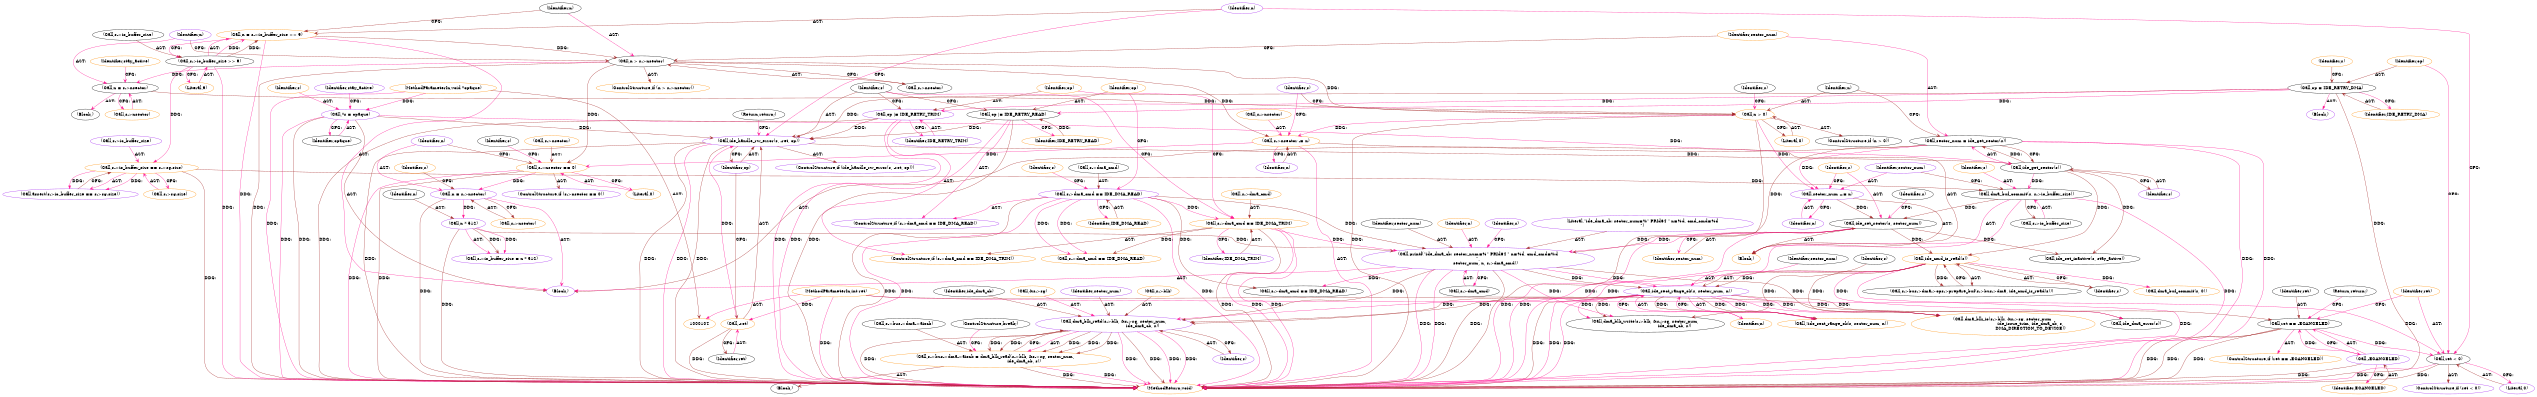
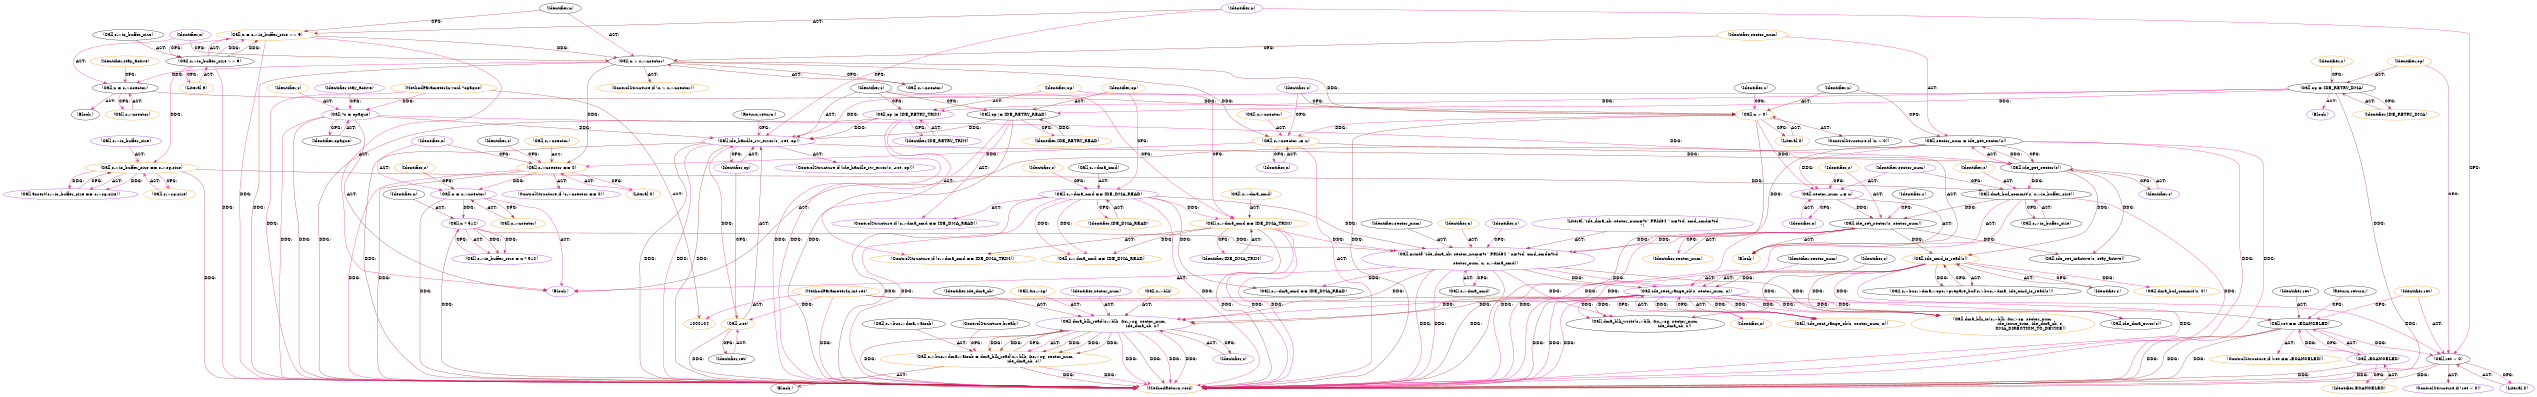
edge "(Call,op = IDE_RETRY_DMA)" -> "(Call,ide_handle_rw_error(s, -ret, op))": color brown -> deeppink
edge "(Call,op = IDE_RETRY_DMA)" -> "(Identifier,IDE_RETRY_DMA)": color deeppink -> brown
edge "(Call,s->io_buffer_size = n * 512)" -> "(Call,n * 512)": added, label "CFG:"
